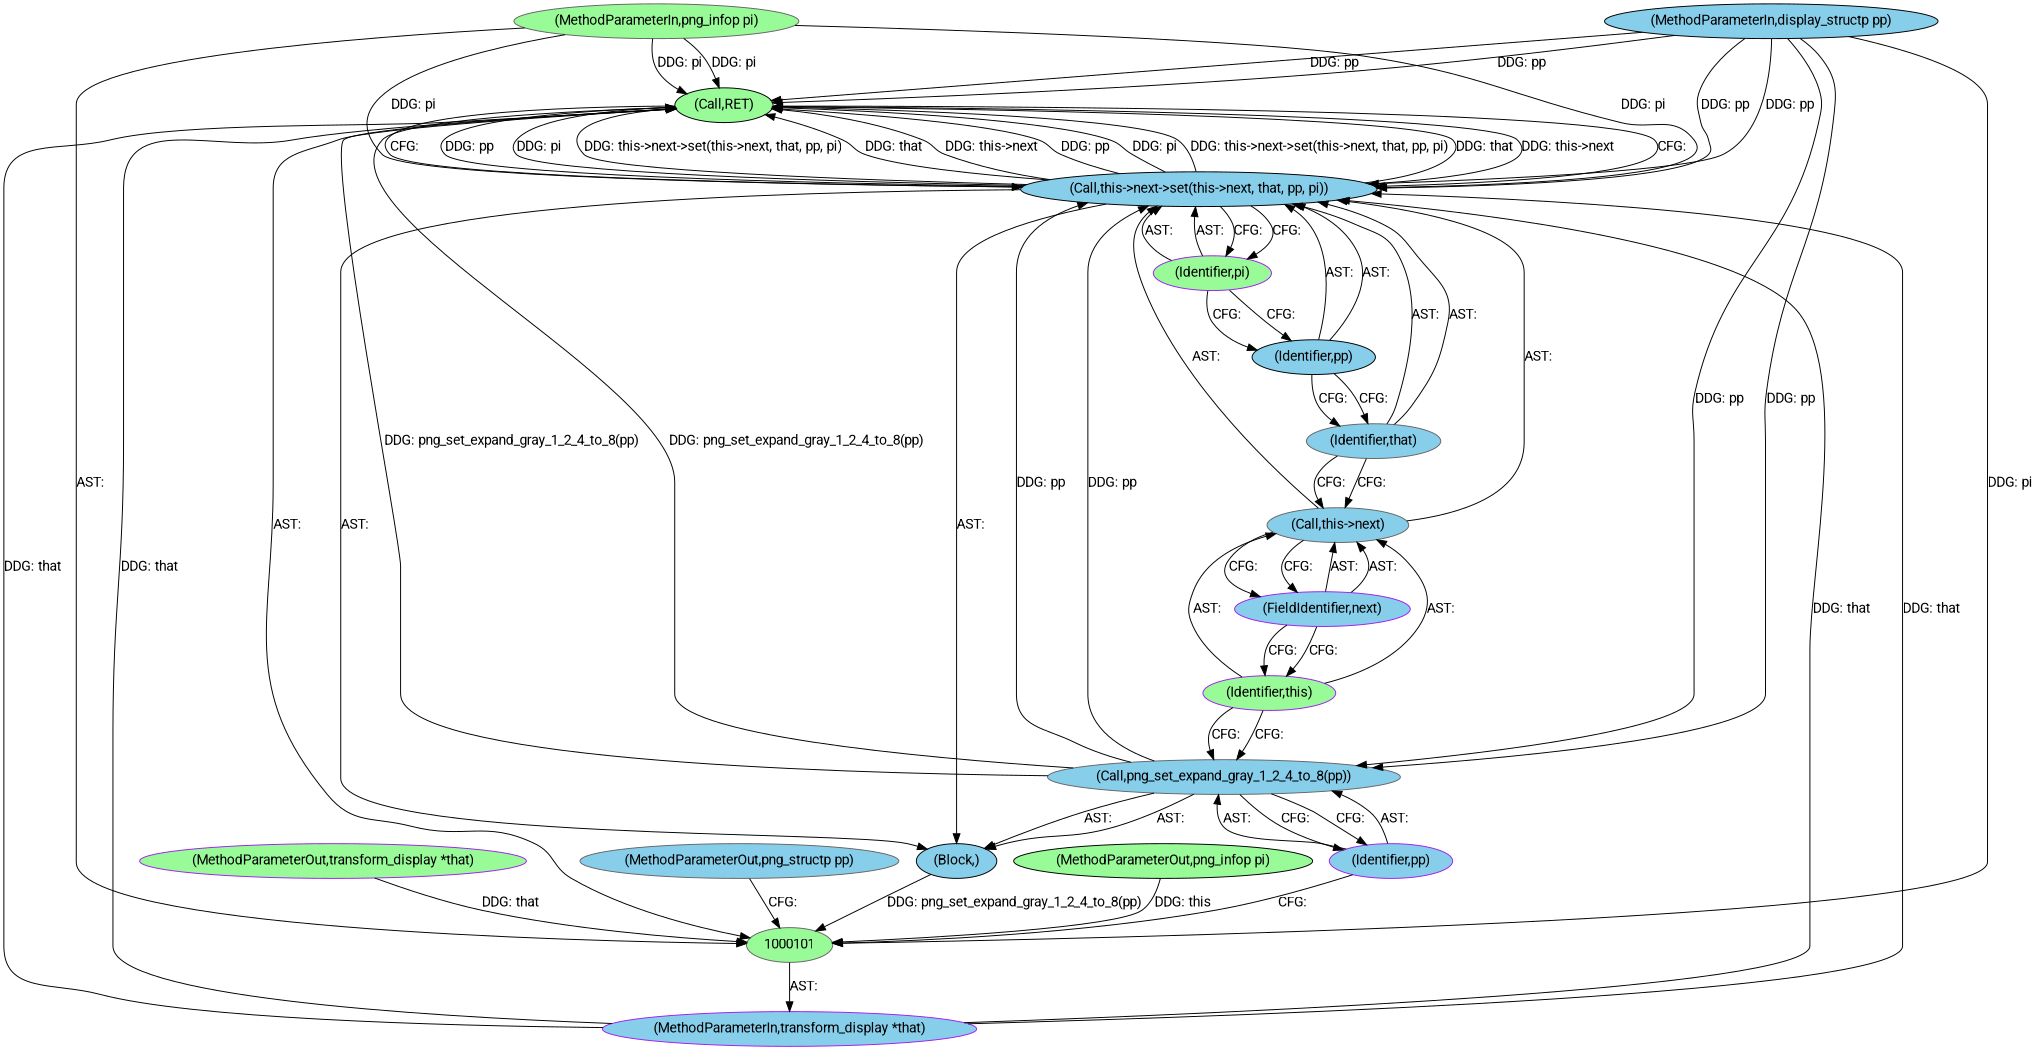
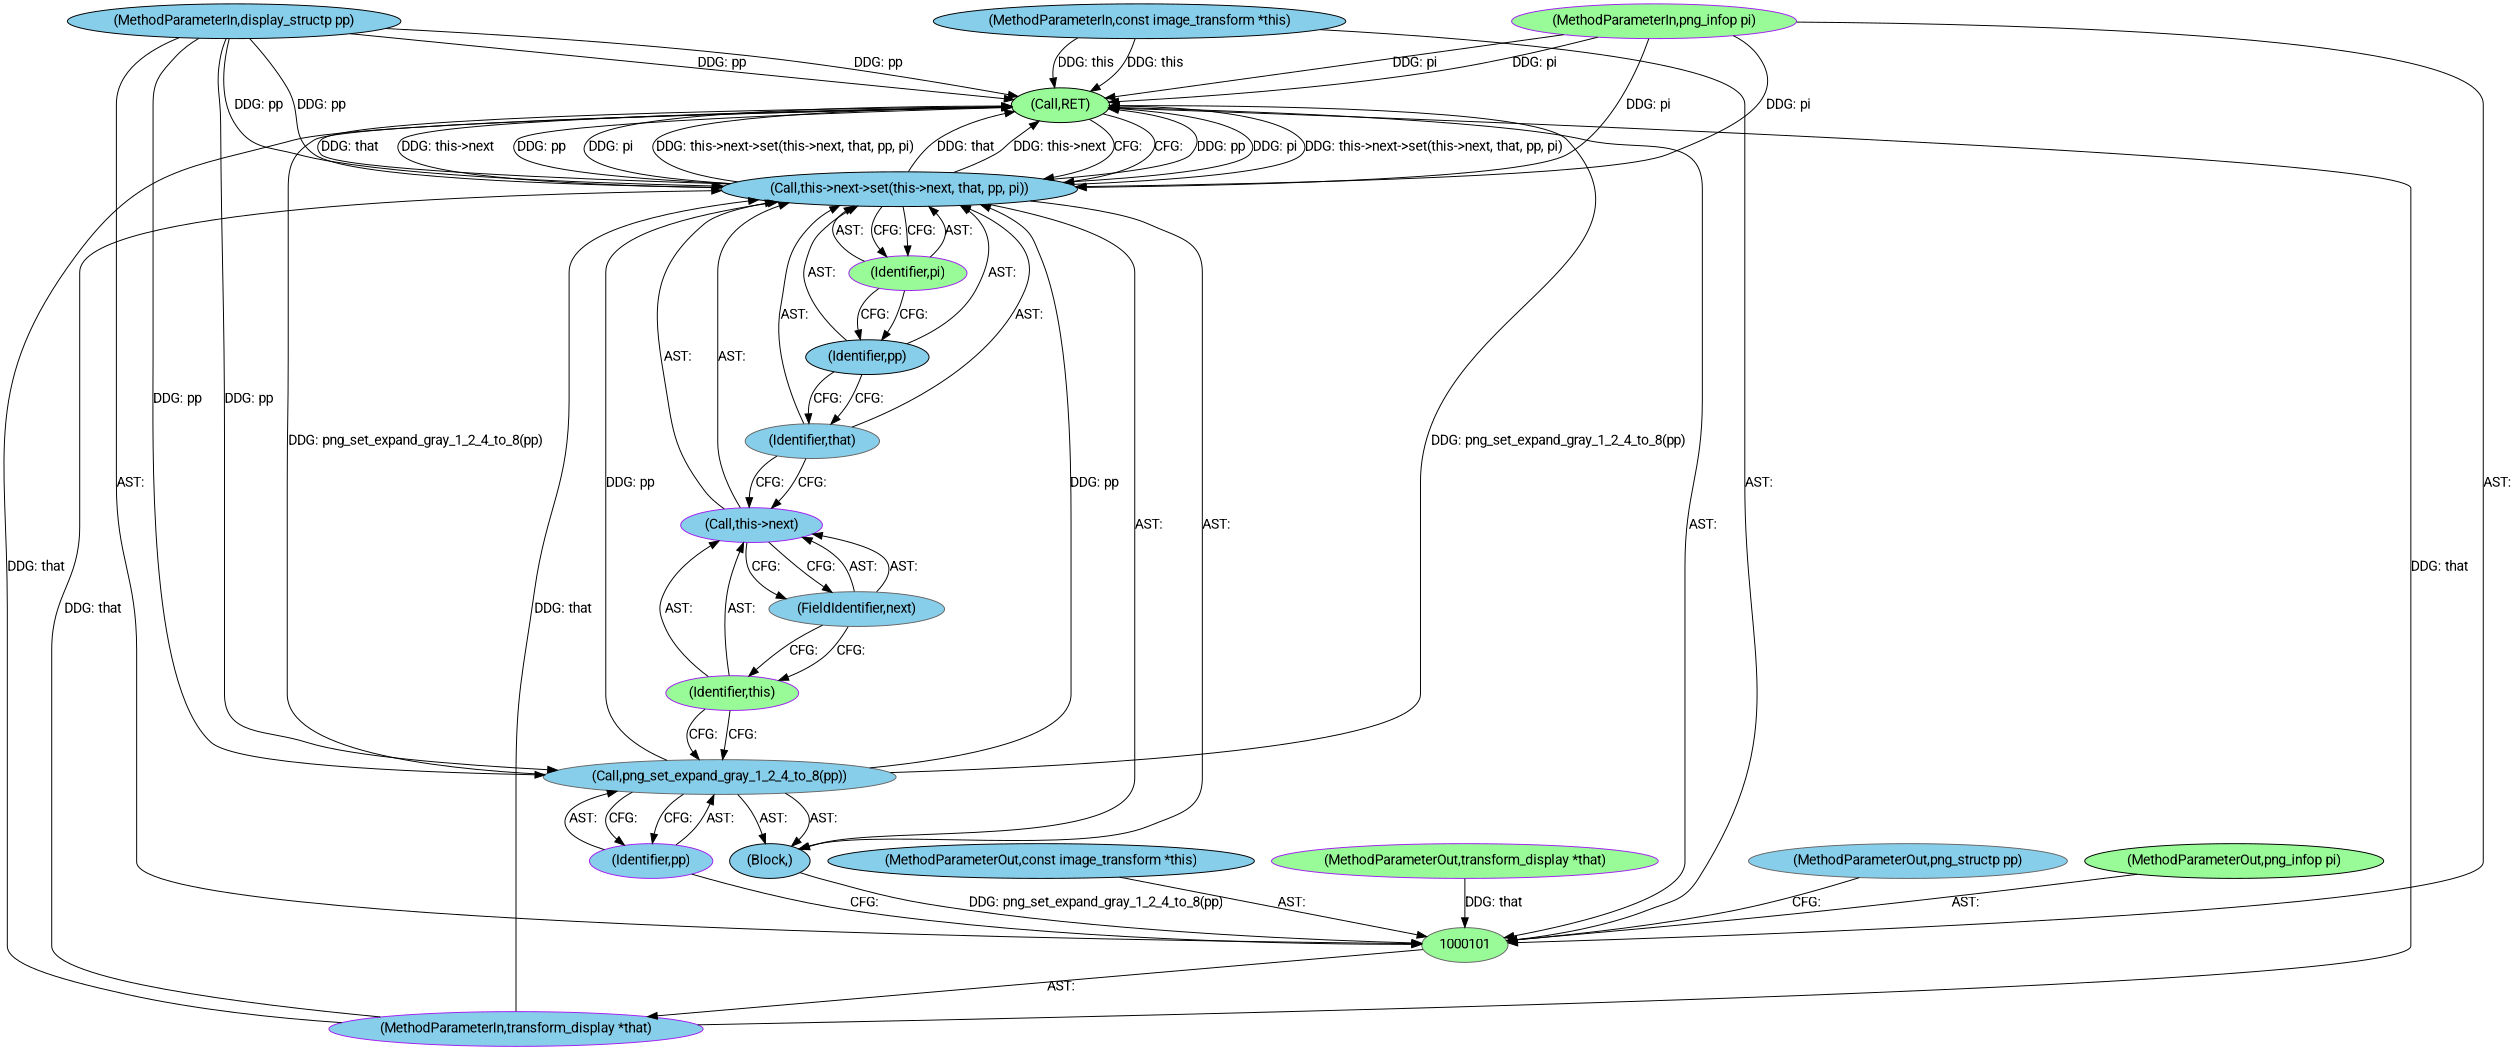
node "(MethodParameterIn,png_infop pi)": color gray40 -> purple
node "(MethodParameterIn,const image_transform *this)": added
edge "(MethodParameterIn,display_structp pp)" -> "1000101": label "DDG: pi" -> "AST: "
node "(Call,this->next)": color gray40 -> purple
node "(FieldIdentifier,next)": color purple -> gray40
node "(MethodParameterOut,const image_transform *this)": added
edge "(MethodParameterOut,png_infop pi)" -> "1000101": label "DDG: this" -> "AST: "
